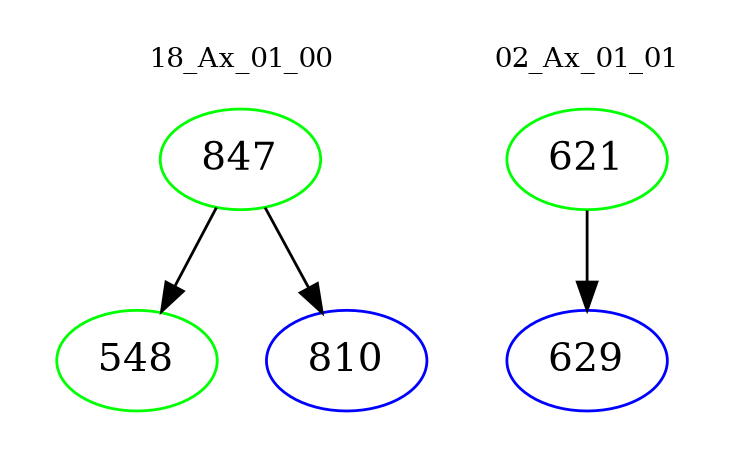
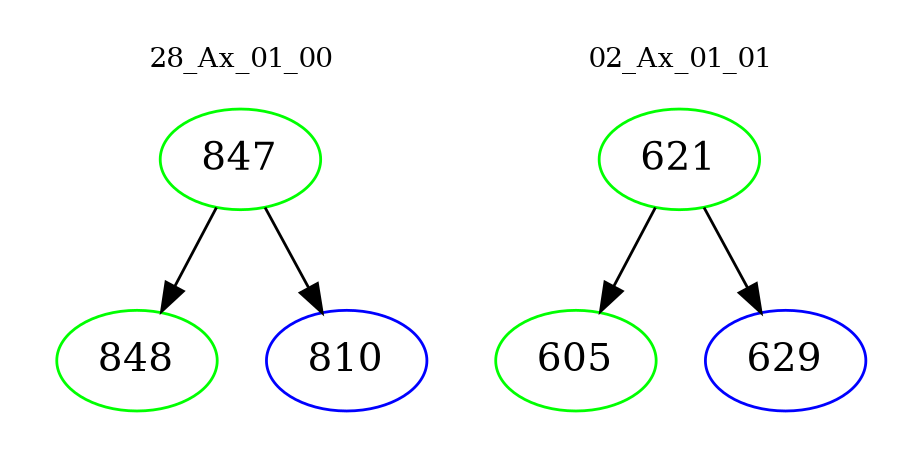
cluster "18_Ax_01_00": label "18_Ax_01_00" -> "28_Ax_01_00"
node "548": label "548" -> "848"
node "605": added
